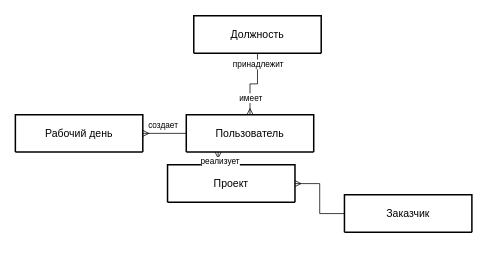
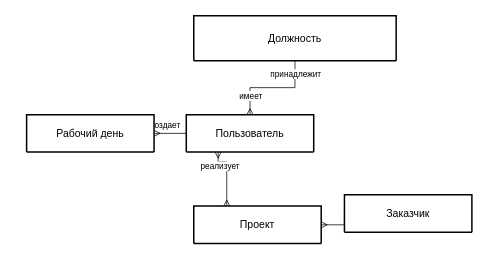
node "Должность": size 128x38 -> 203x45
node "Рабочий день": moved (79, 133) -> (90, 133)
node "Проект": moved (231, 183) -> (258, 225)
